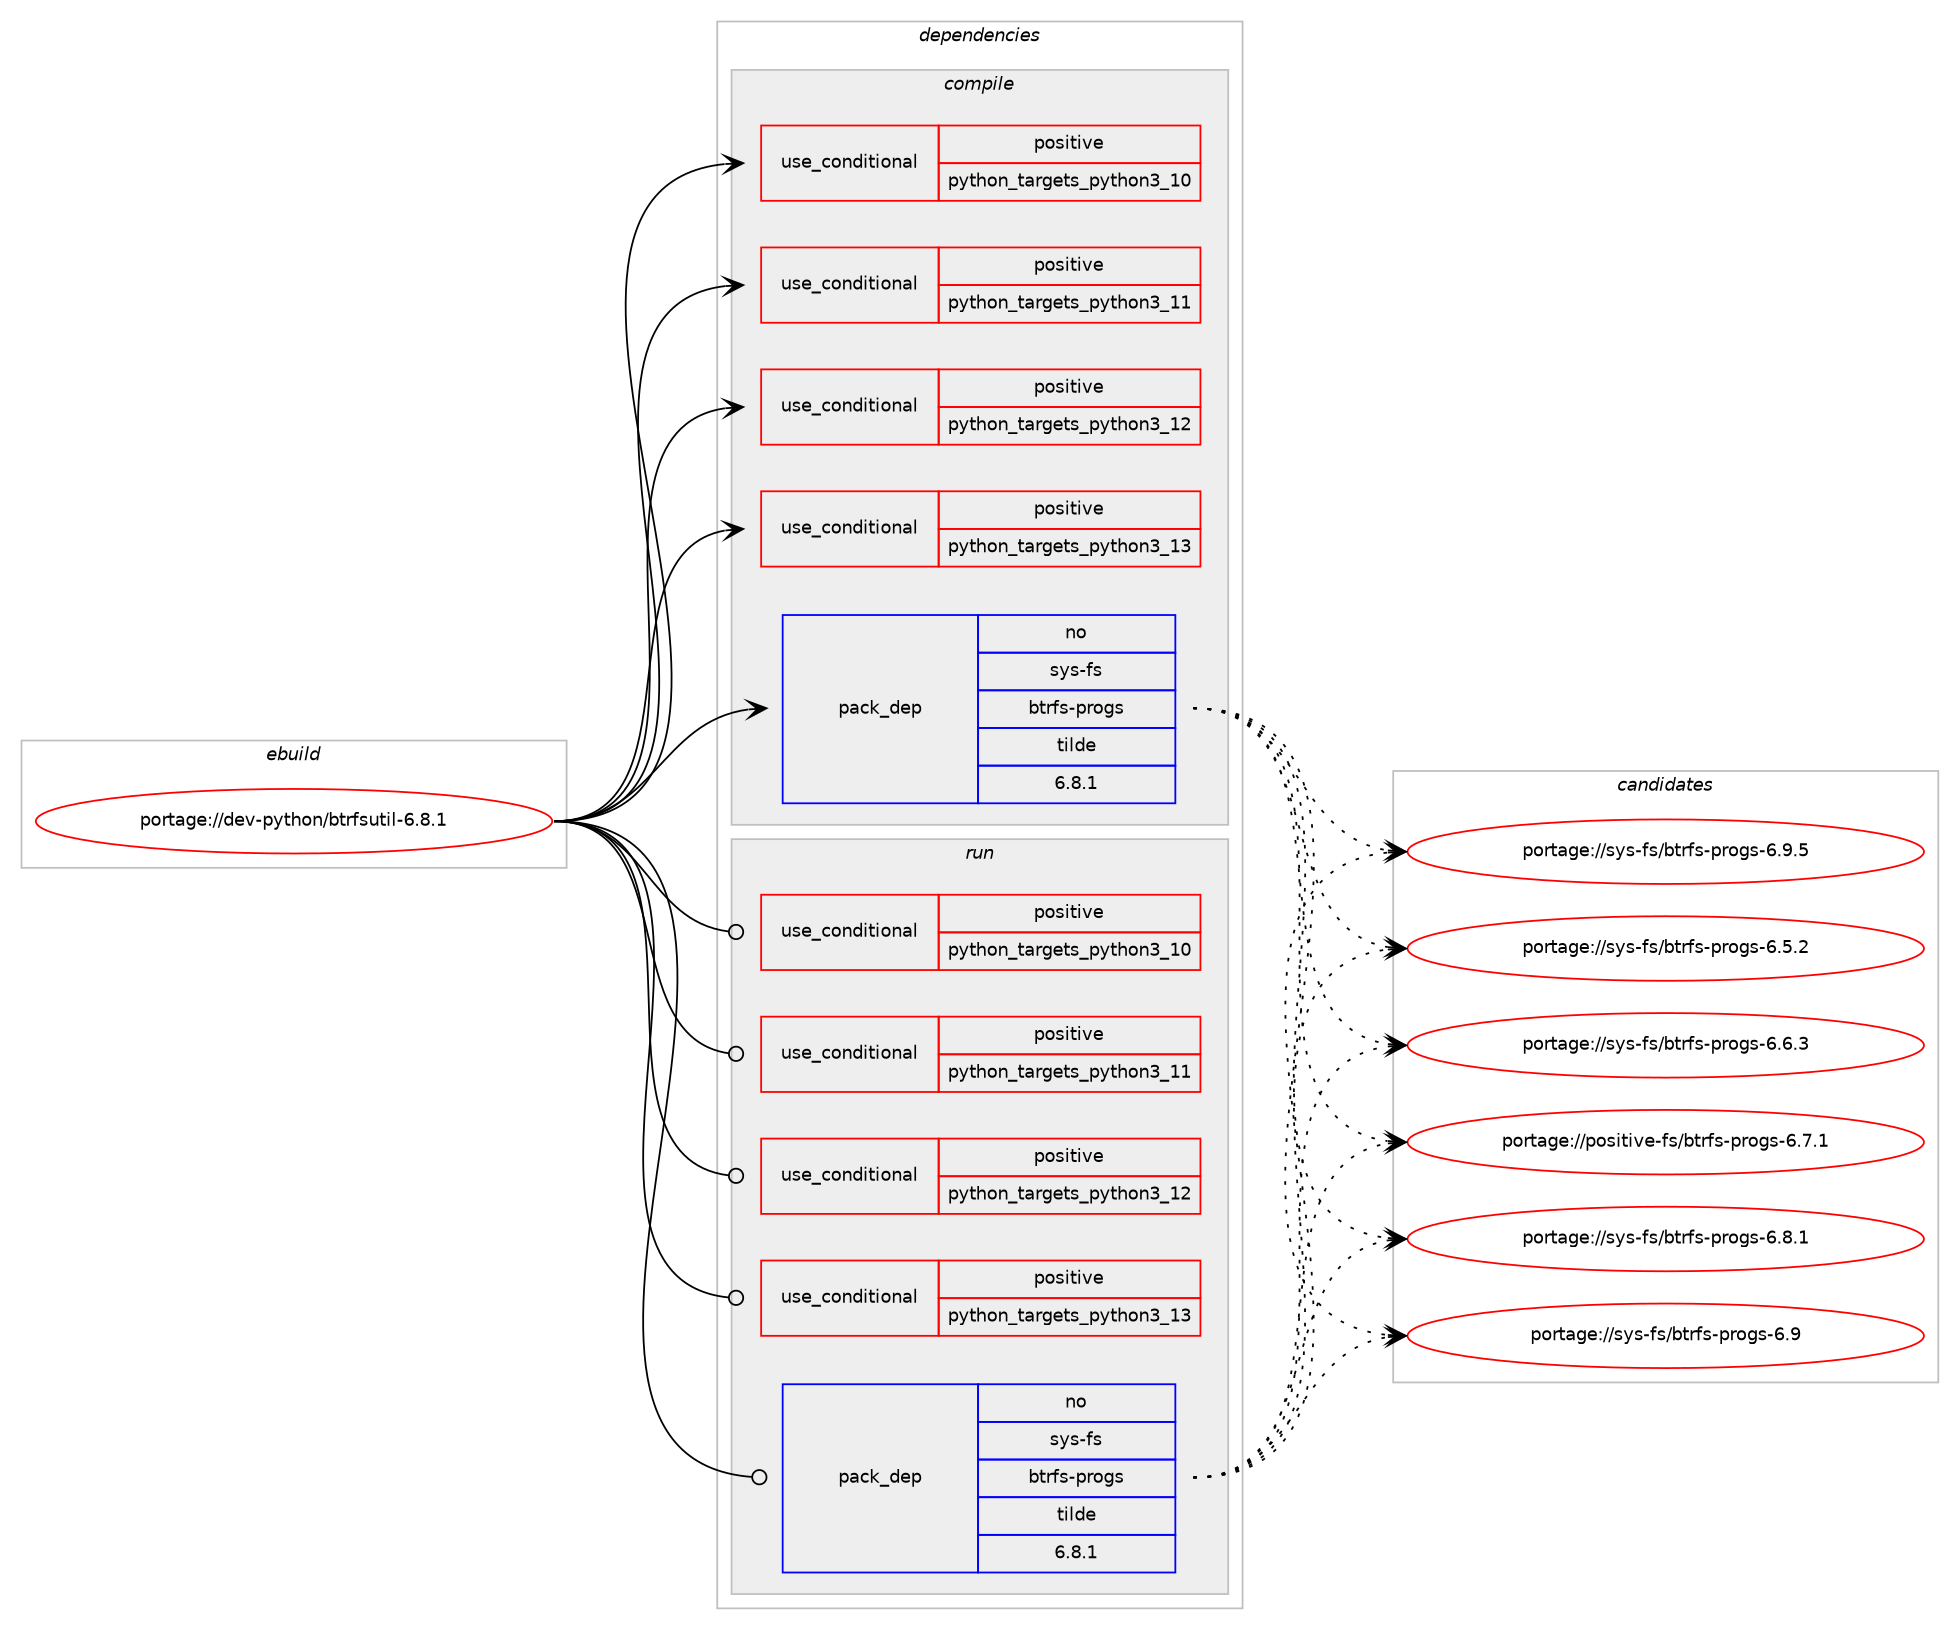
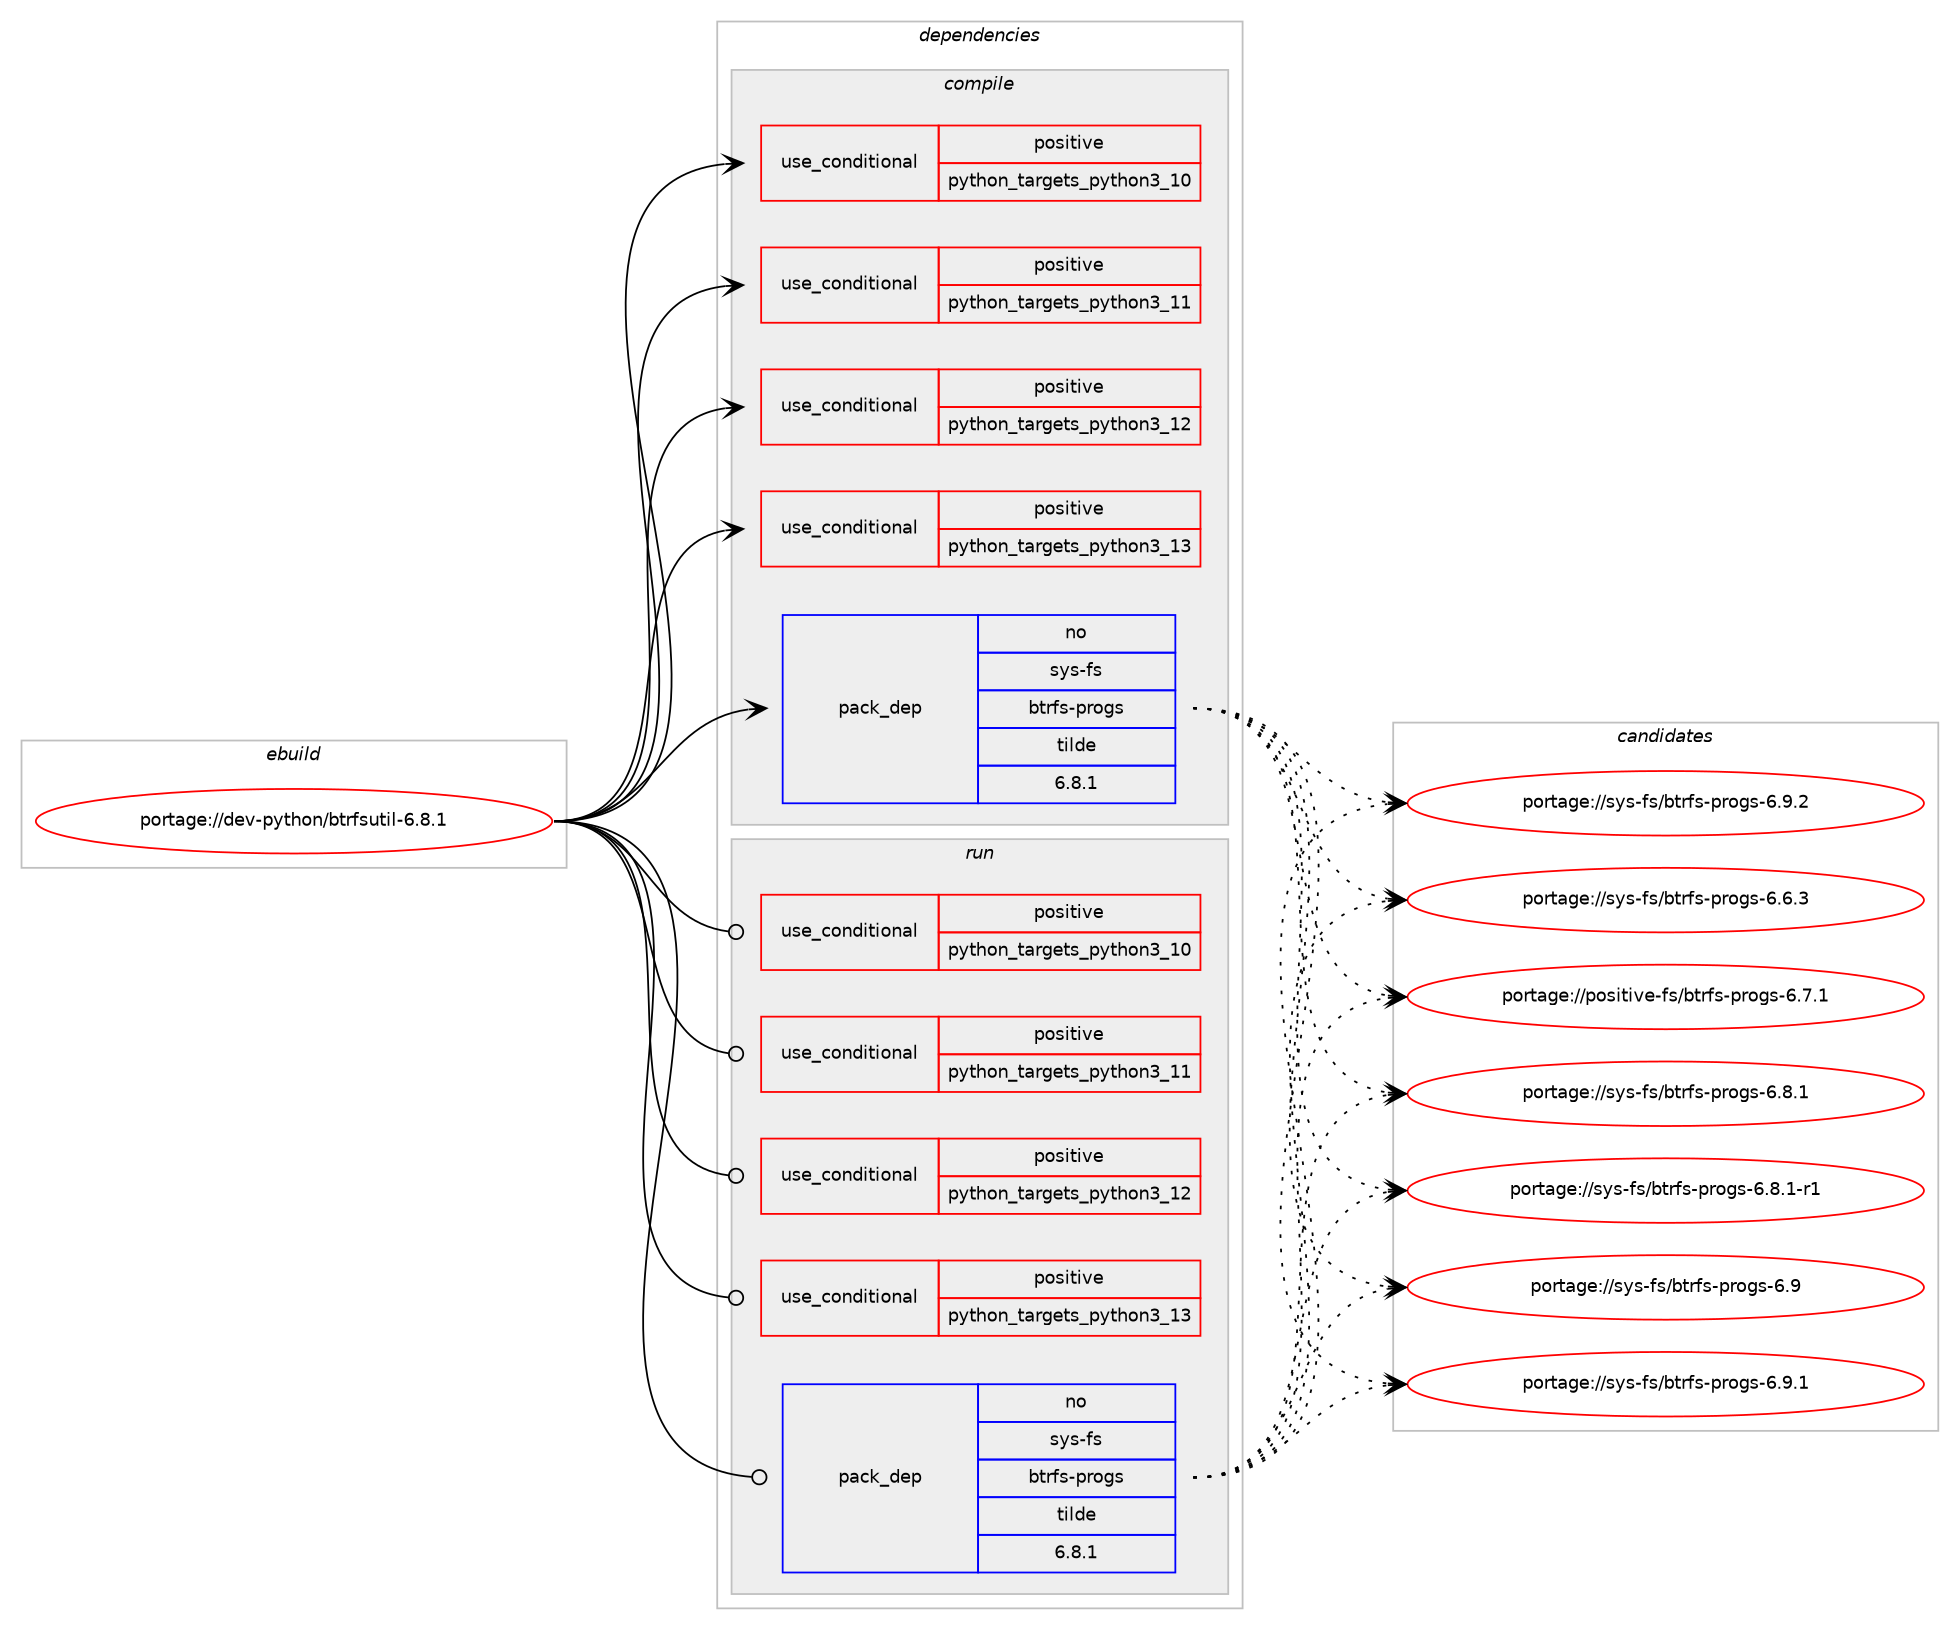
node "portage://sys-fs/btrfs-progs-6.9.5": label "portage://sys-fs/btrfs-progs-6.9.5" -> "portage://sys-fs/btrfs-progs-6.9.1"
node "portage://sys-fs/btrfs-progs-6.5.2": label "portage://sys-fs/btrfs-progs-6.5.2" -> "portage://sys-fs/btrfs-progs-6.9.2"
node "portage://sys-fs/btrfs-progs-6.8.1-r1": added
